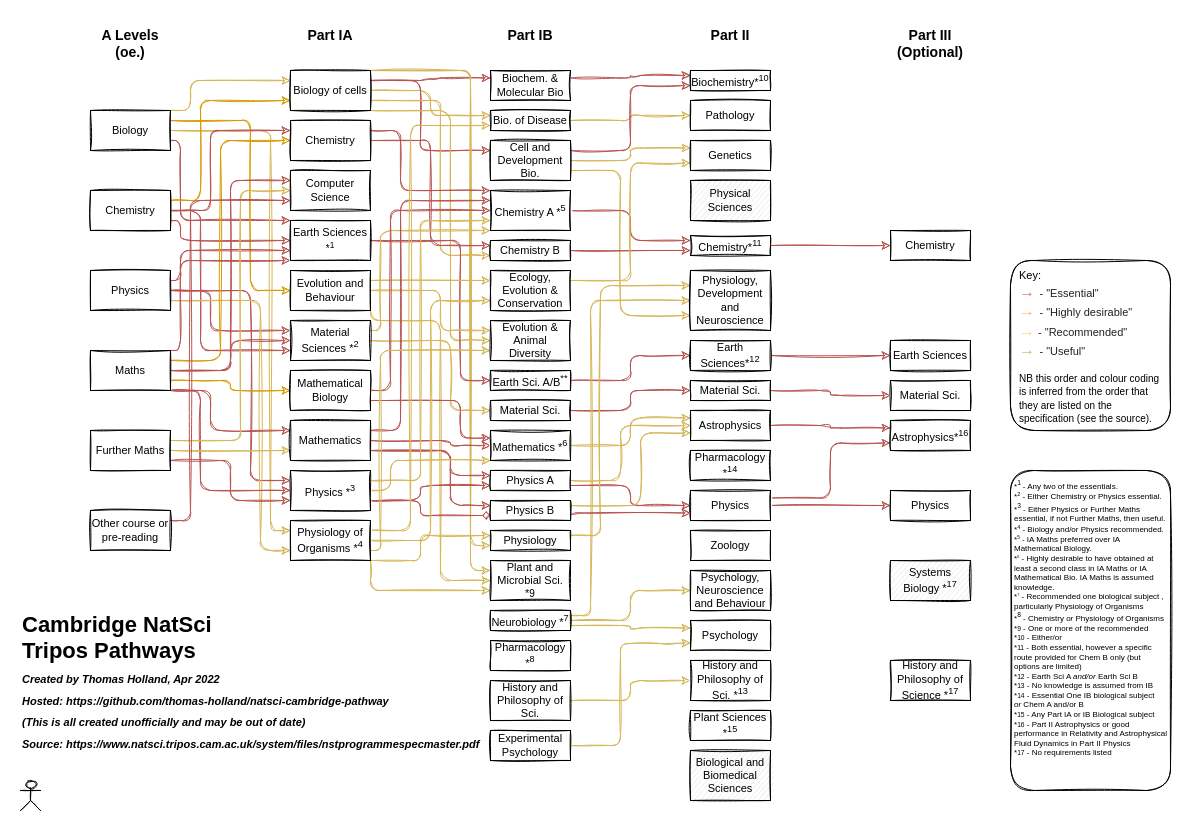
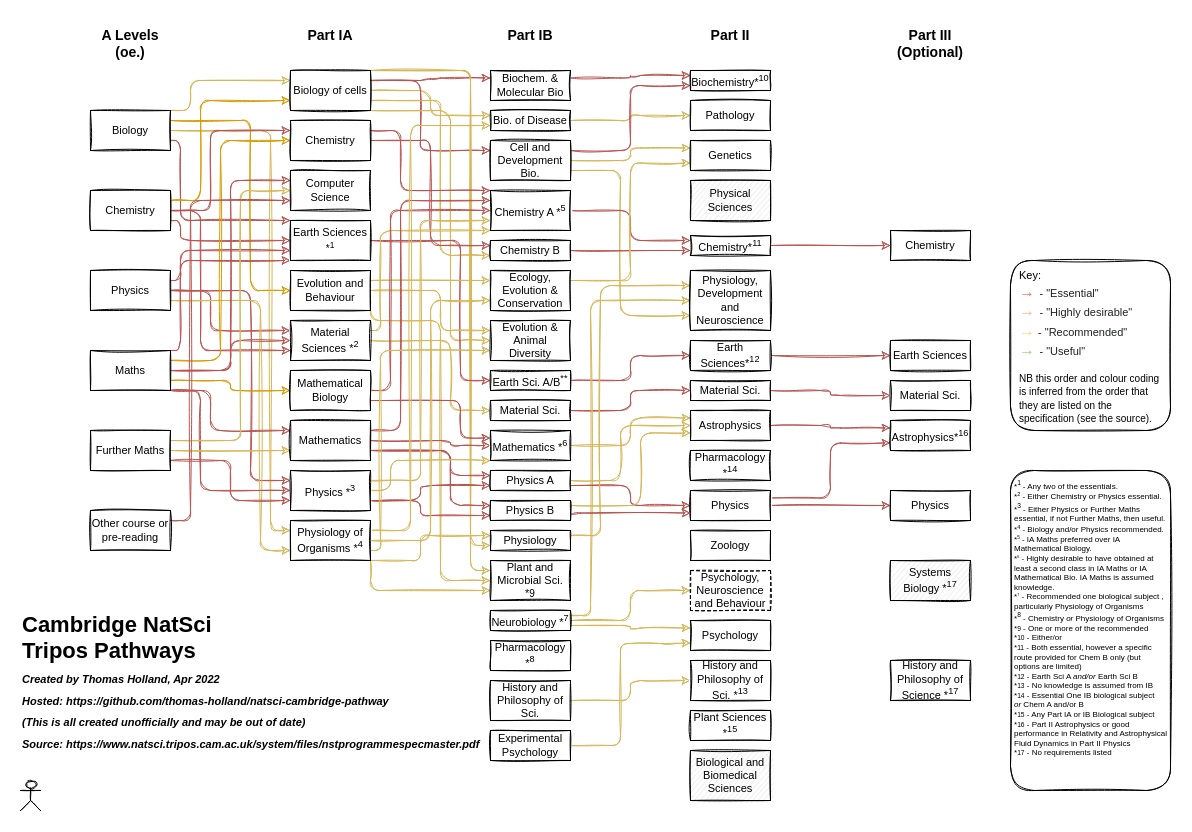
edge "Physics *3" -> "Physics B": arrowhead diamond -> classic
node "Psychology, Neuroscience and Behaviour": style solid -> dashed
